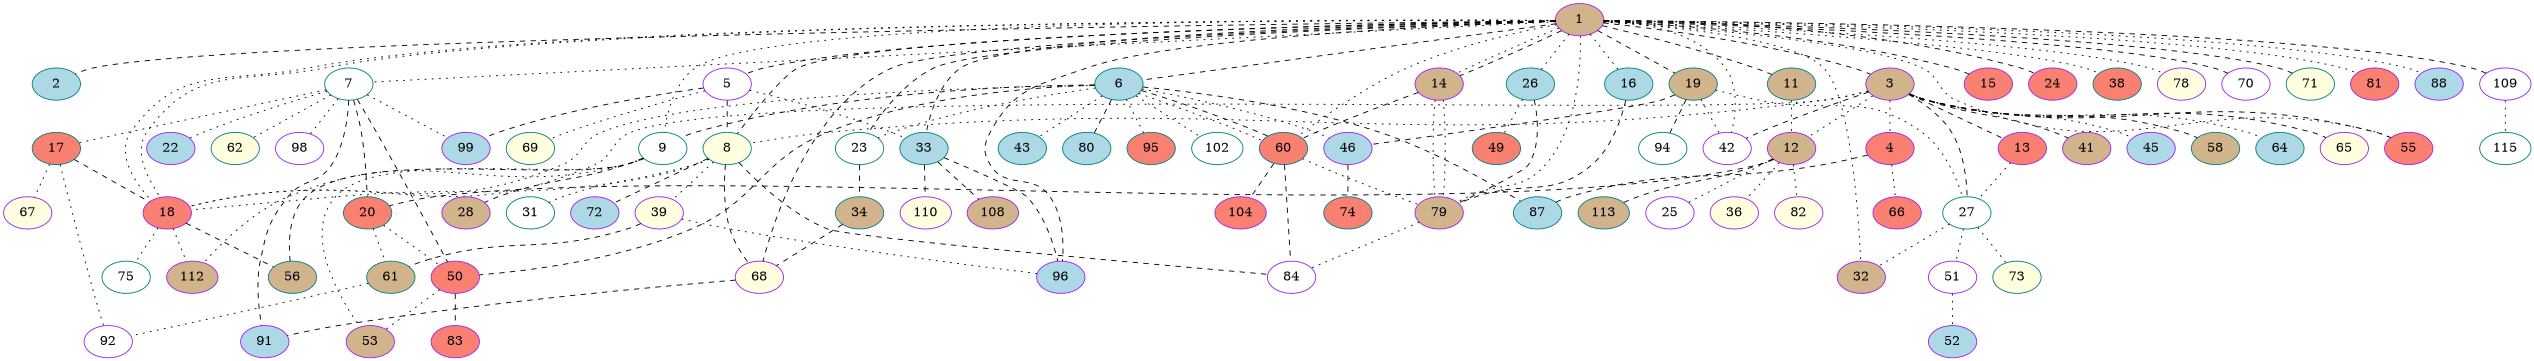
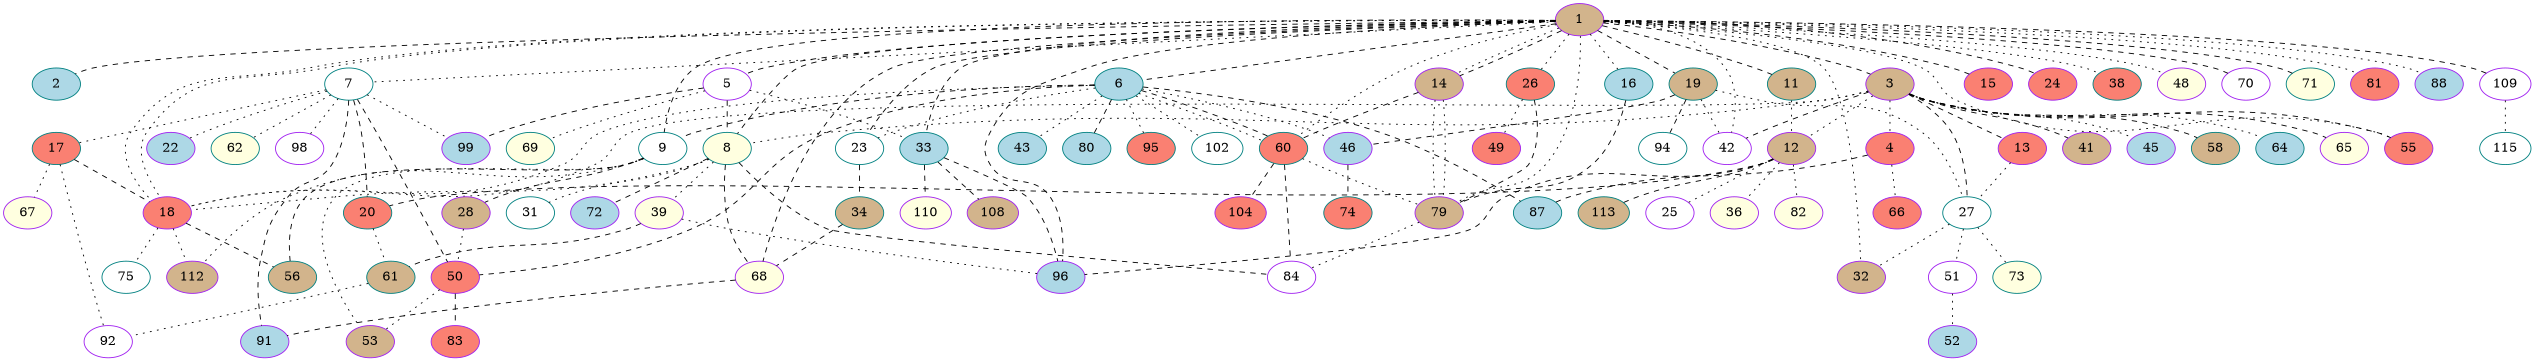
edge "1" -- "9": style dotted -> dashed
node "26": fillcolor lightblue -> salmon
node "78": label "78" -> "48"
node "49": color teal -> purple
edge "12" -- "96": added
edge "20" -- "50": now "28" -- "50"
